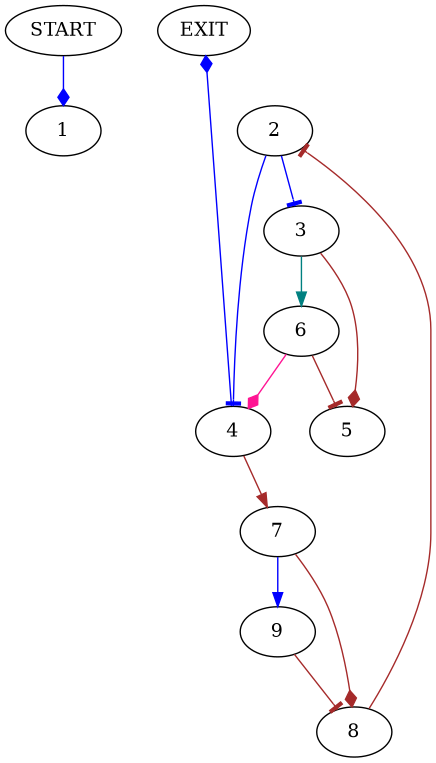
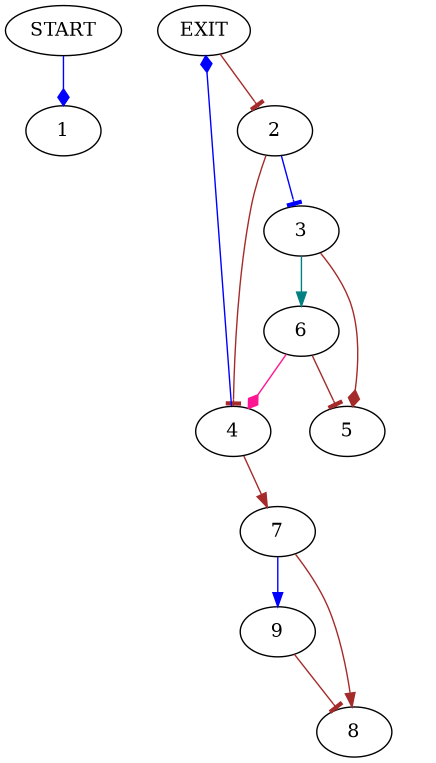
edge "2" -> "4": color blue -> brown
edge "8" -> "2": now "EXIT" -> "2"
edge "7" -> "8": arrowhead diamond -> normal
